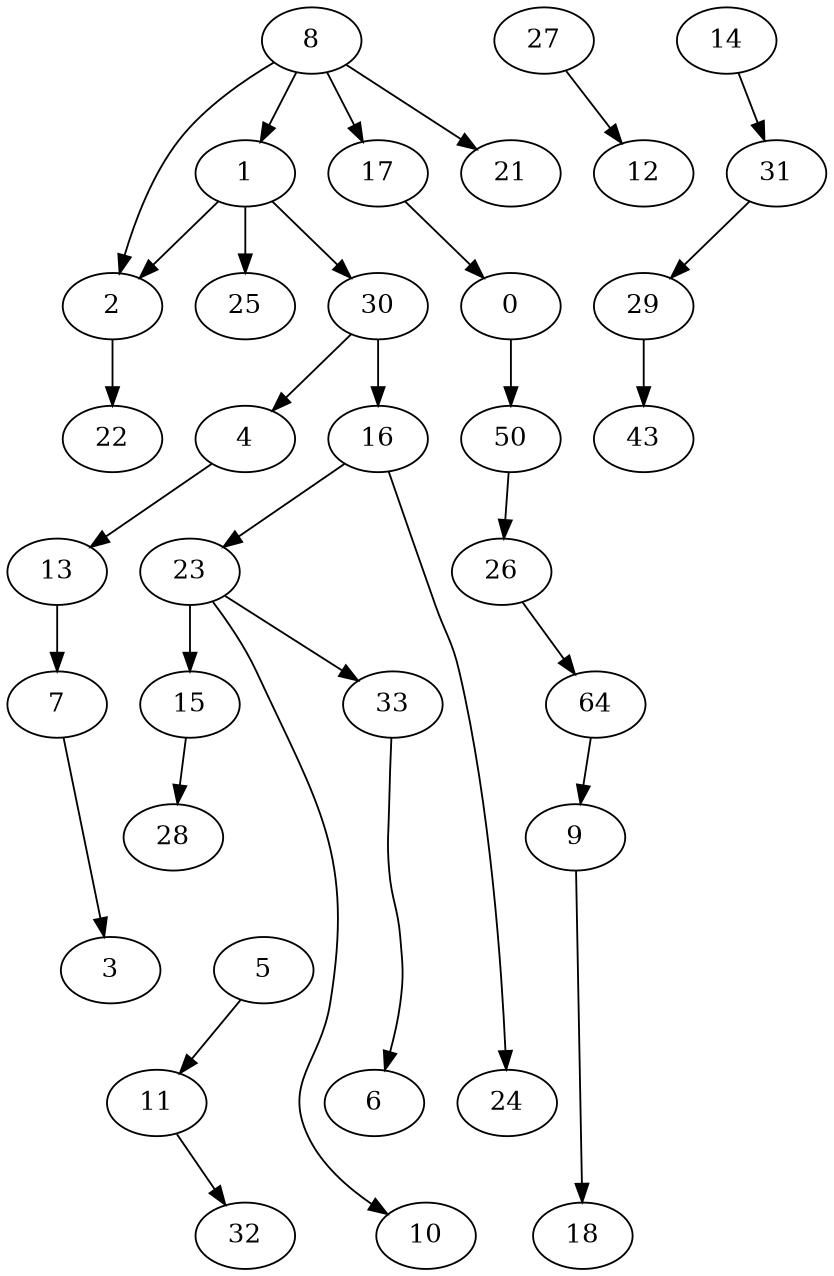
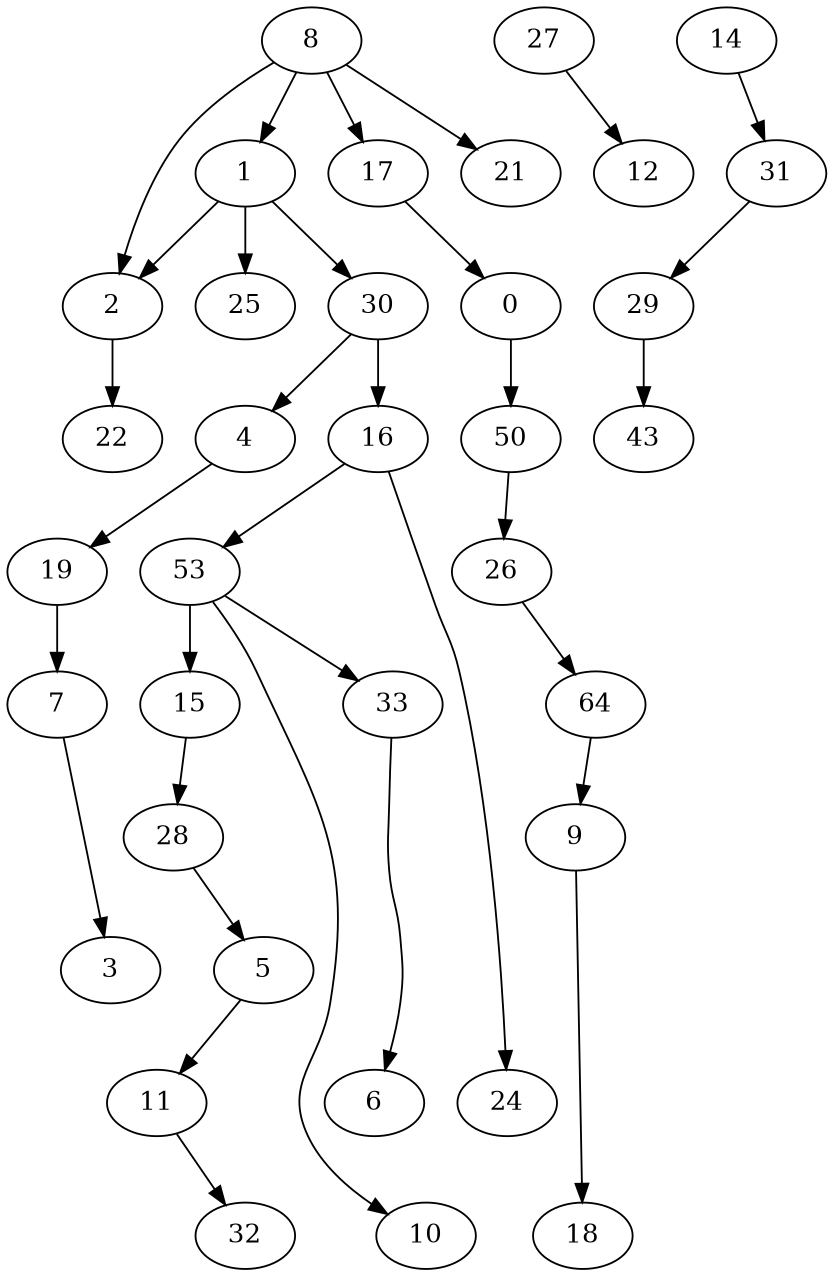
node "13": label "13" -> "19"
node "23": label "23" -> "53"
edge "28" -> "5": added
